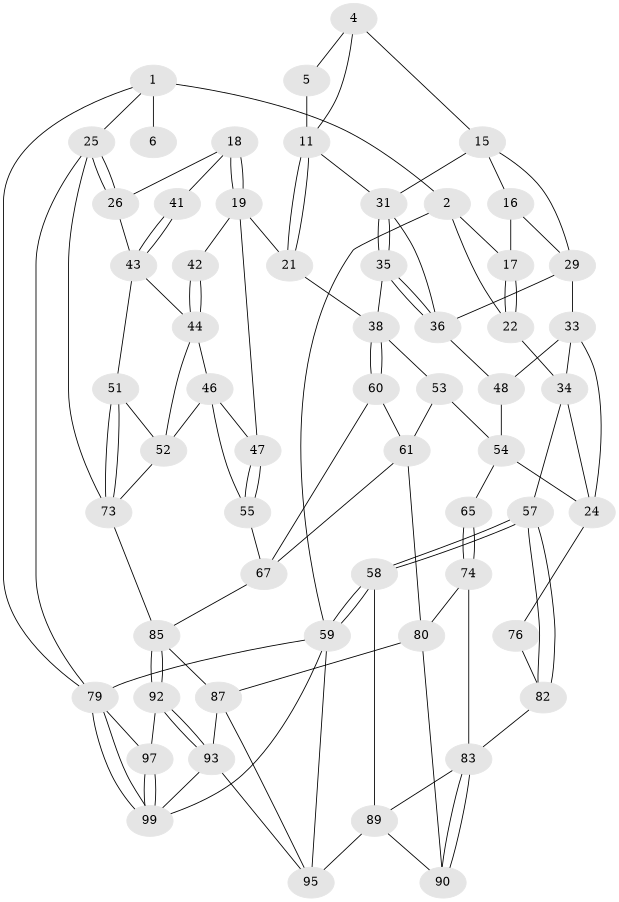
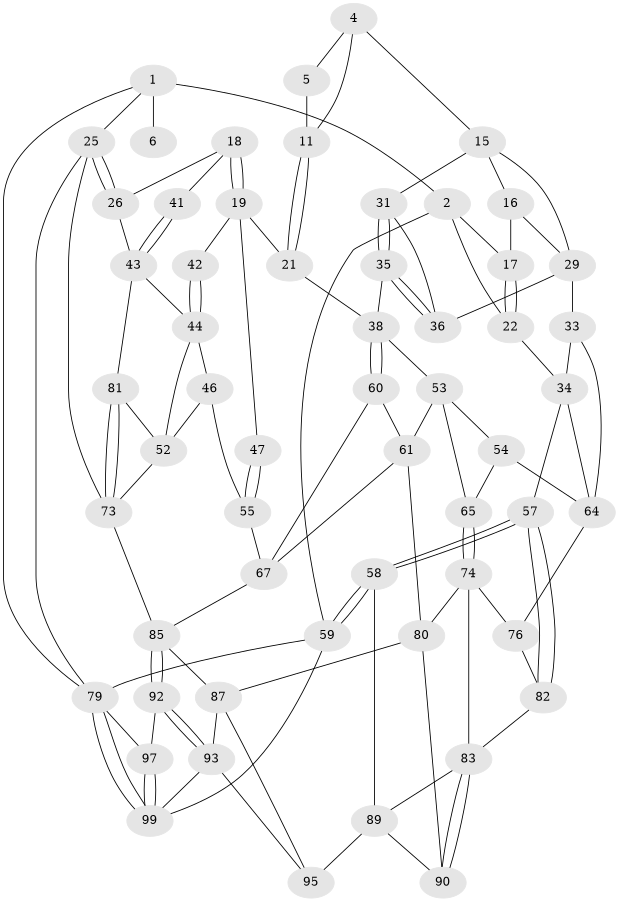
edge "11" -- "31": removed
node "51": label "51" -> "81"
node "48": removed
edge "46" -- "47": removed
edge "53" -- "65": added
node "24": label "24" -> "64"
edge "74" -- "76": added
edge "59" -- "95": removed
